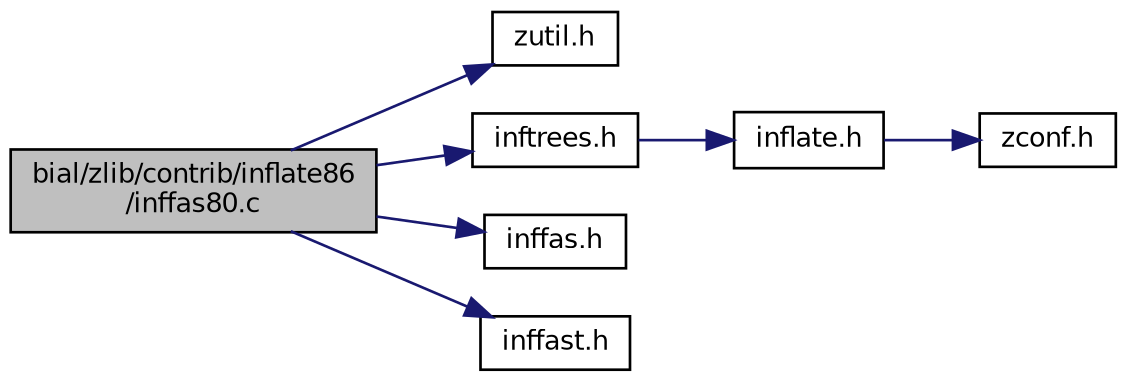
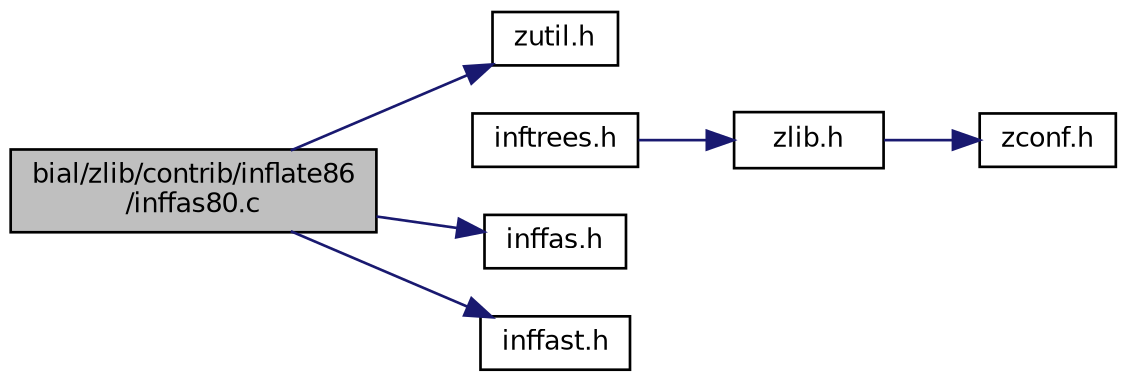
node "inflate.h": label "inflate.h" -> "zlib.h"
edge "bial/zlib/contrib/inflate86 /inffas80.c" -> "inftrees.h": removed
